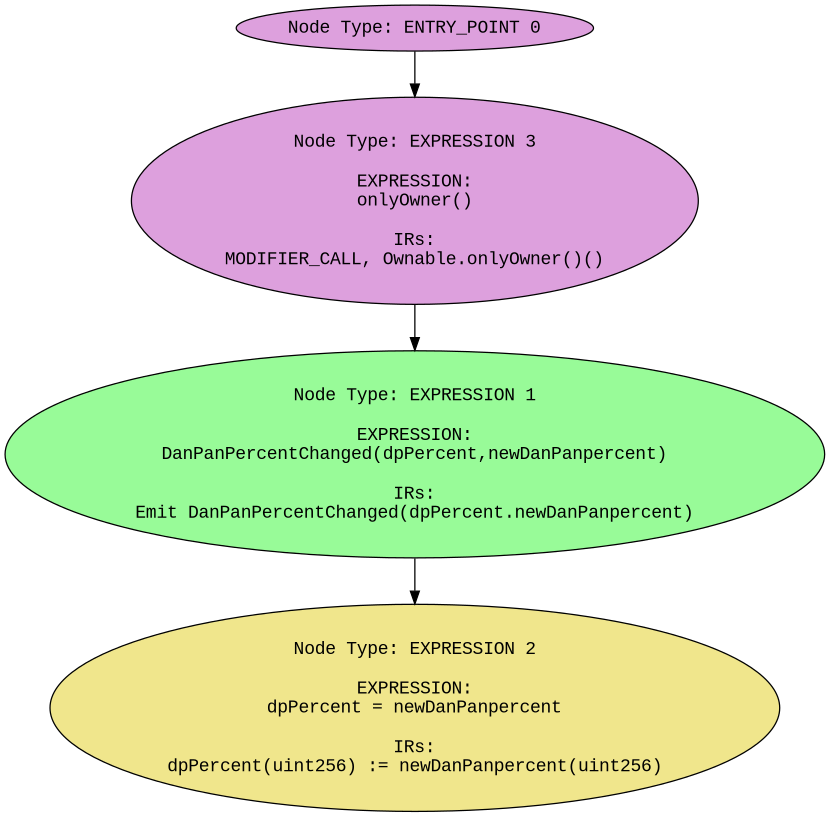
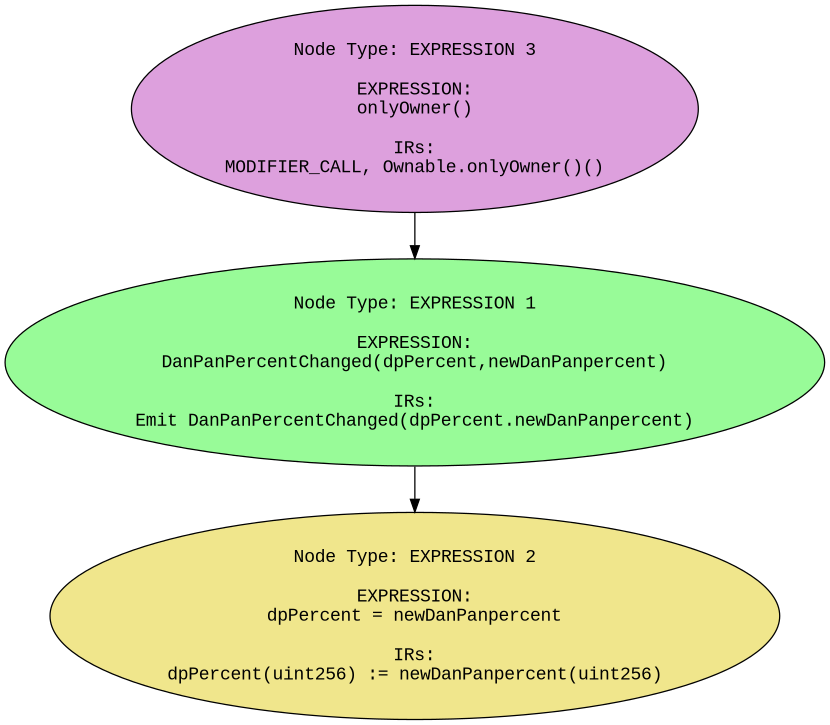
node "Node Type: ENTRY_POINT 0": removed
